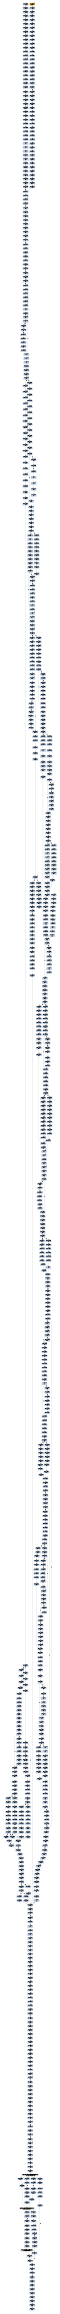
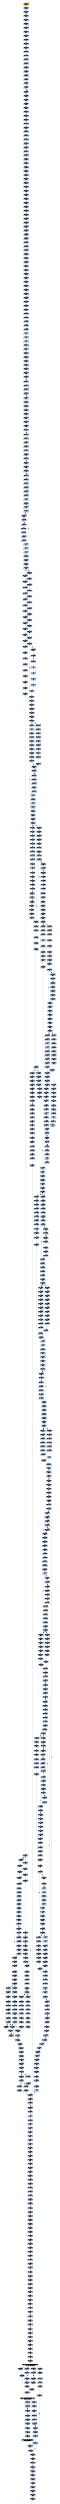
node "0x0044d32e pushl": added
